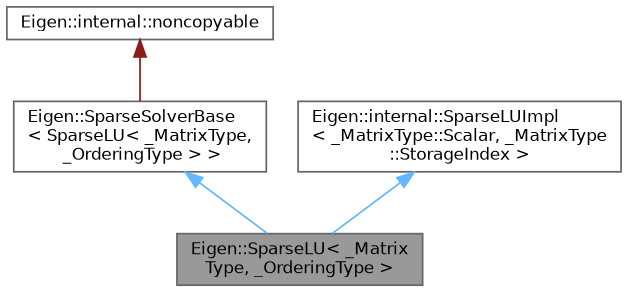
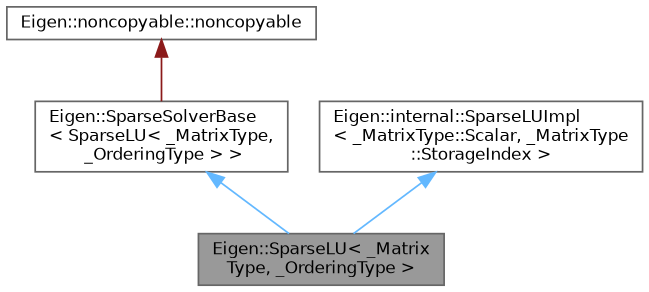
node "Eigen::internal::noncopyable": label "Eigen::internal::noncopyable" -> "Eigen::noncopyable::noncopyable"
